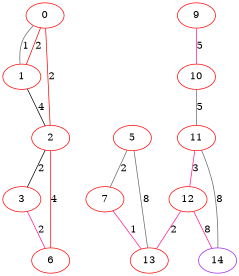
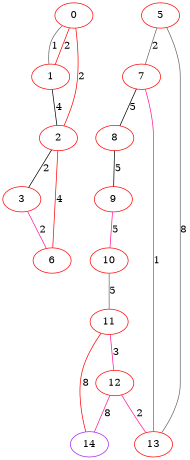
node "8": added
edge "11" -- "14": color gray40 -> red
